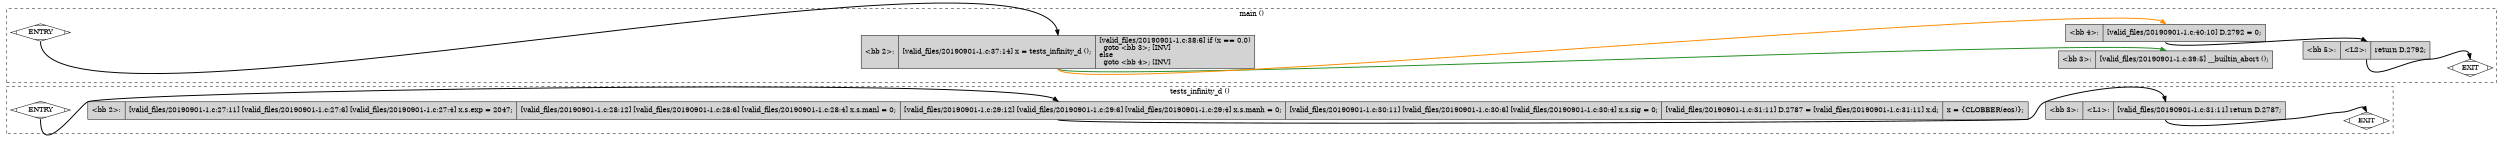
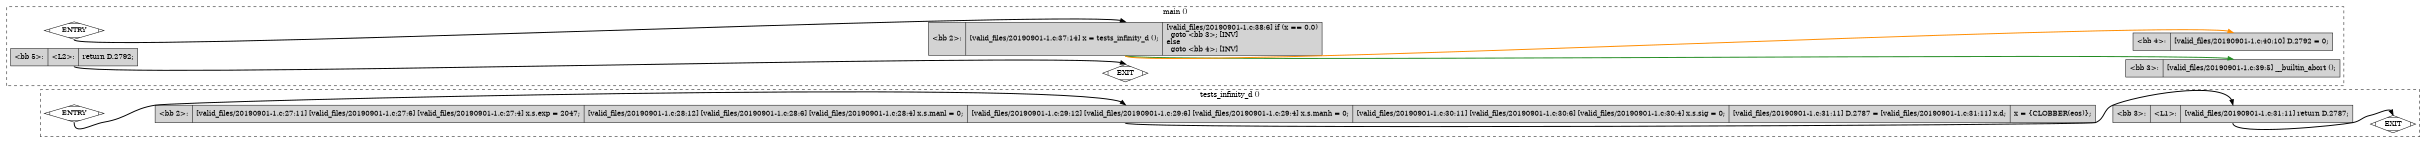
edge "<bb 4>:" -> "<bb 5>:": removed
